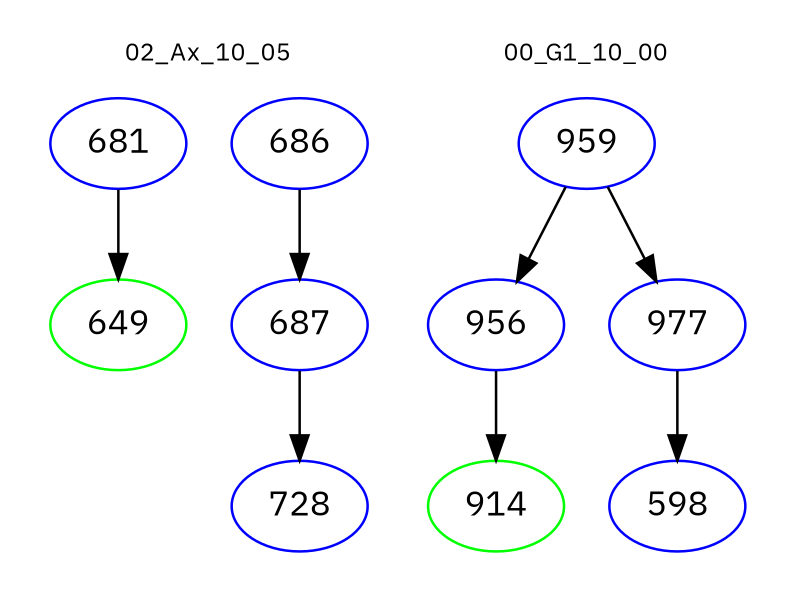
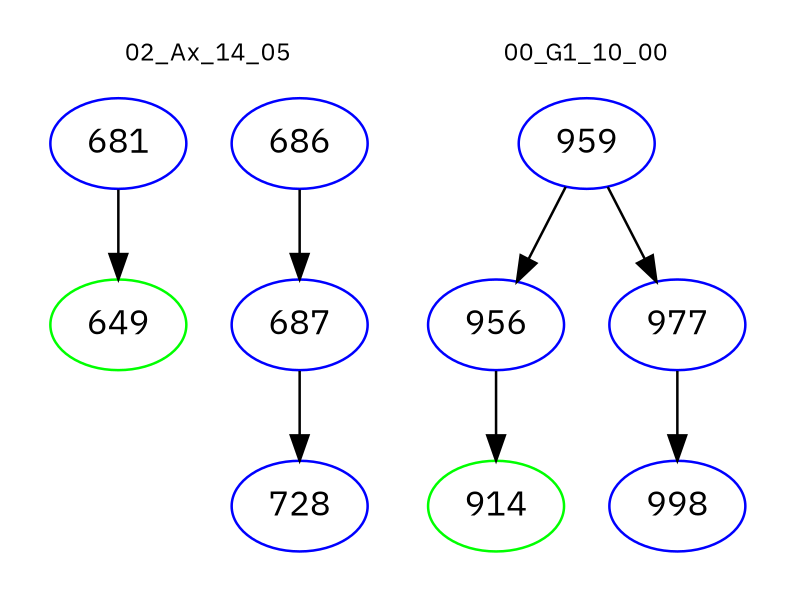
cluster "02_Ax_10_05": label "02_Ax_10_05" -> "02_Ax_14_05"
node "598": label "598" -> "998"
